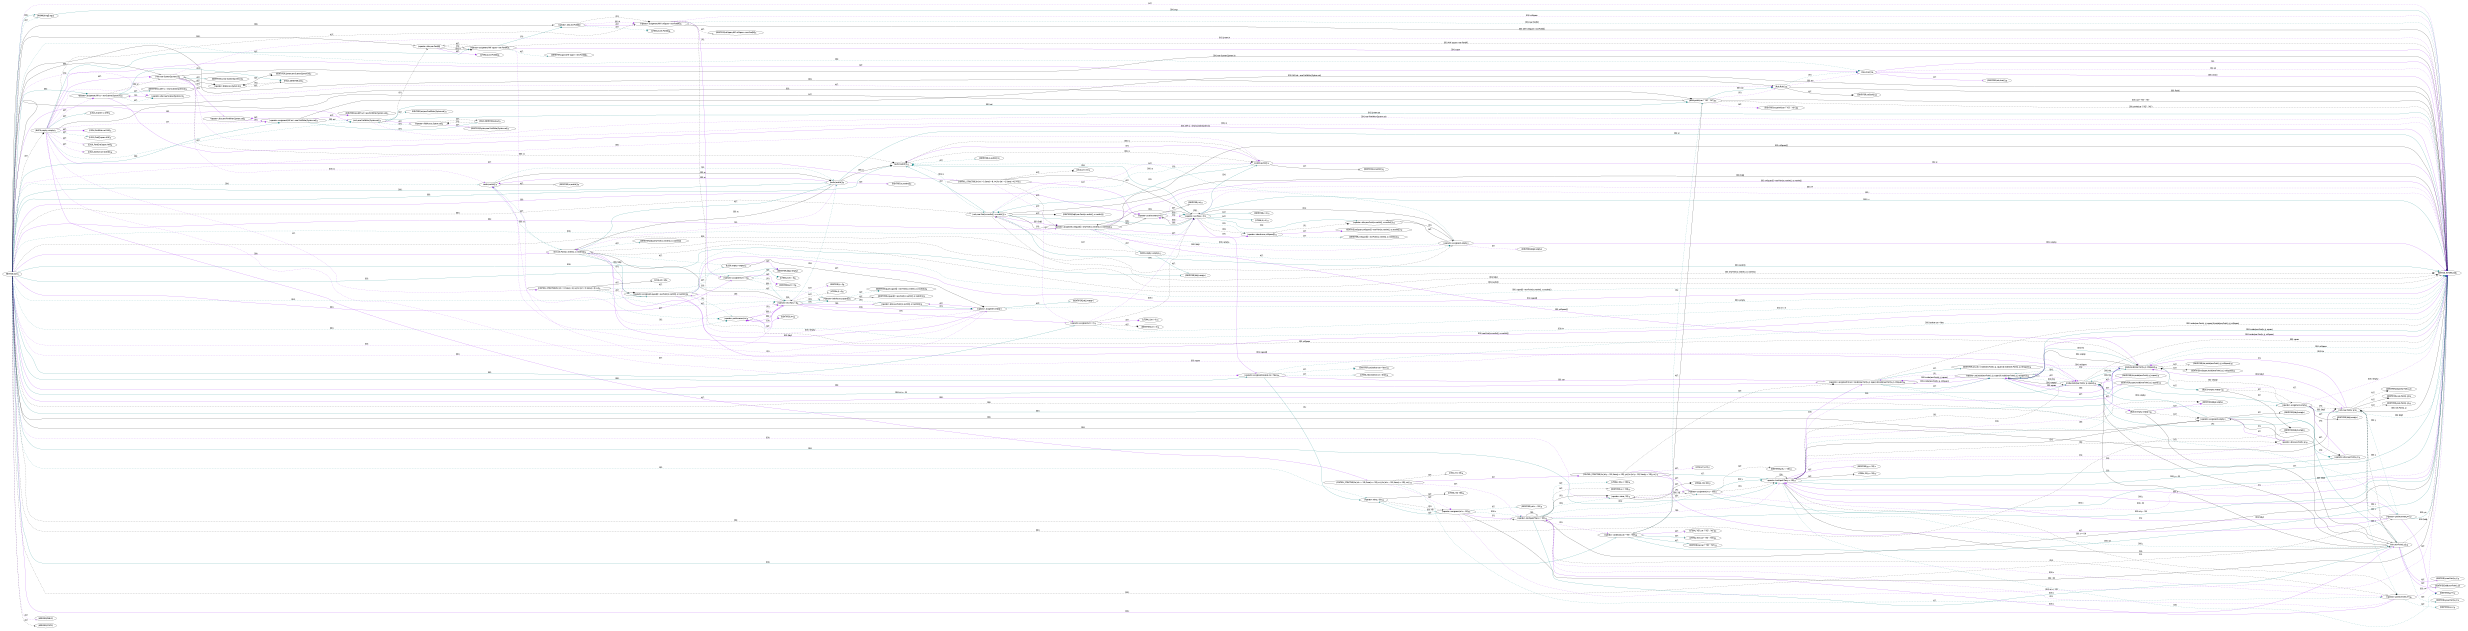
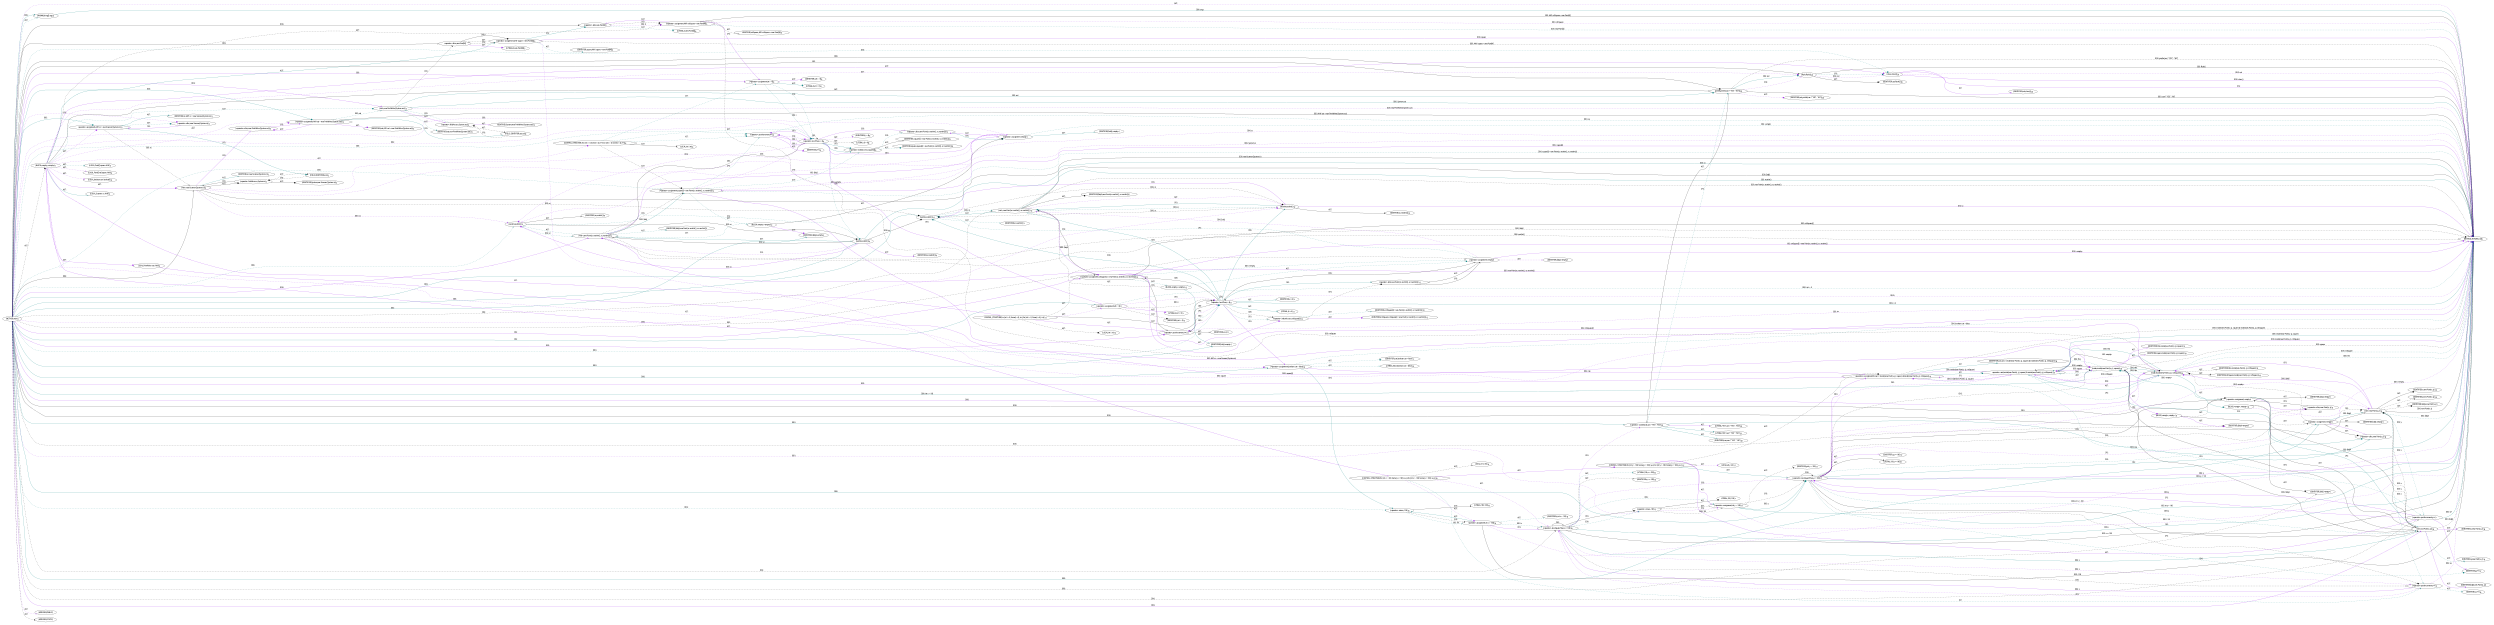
edge "(<operator>.assignment,ANY sc = new Scanner(System.in))" -> "(METHOD_RETURN,void)": now "(LOCAL,PrintWriter out: ANY)" -> "(METHOD_RETURN,void)"
